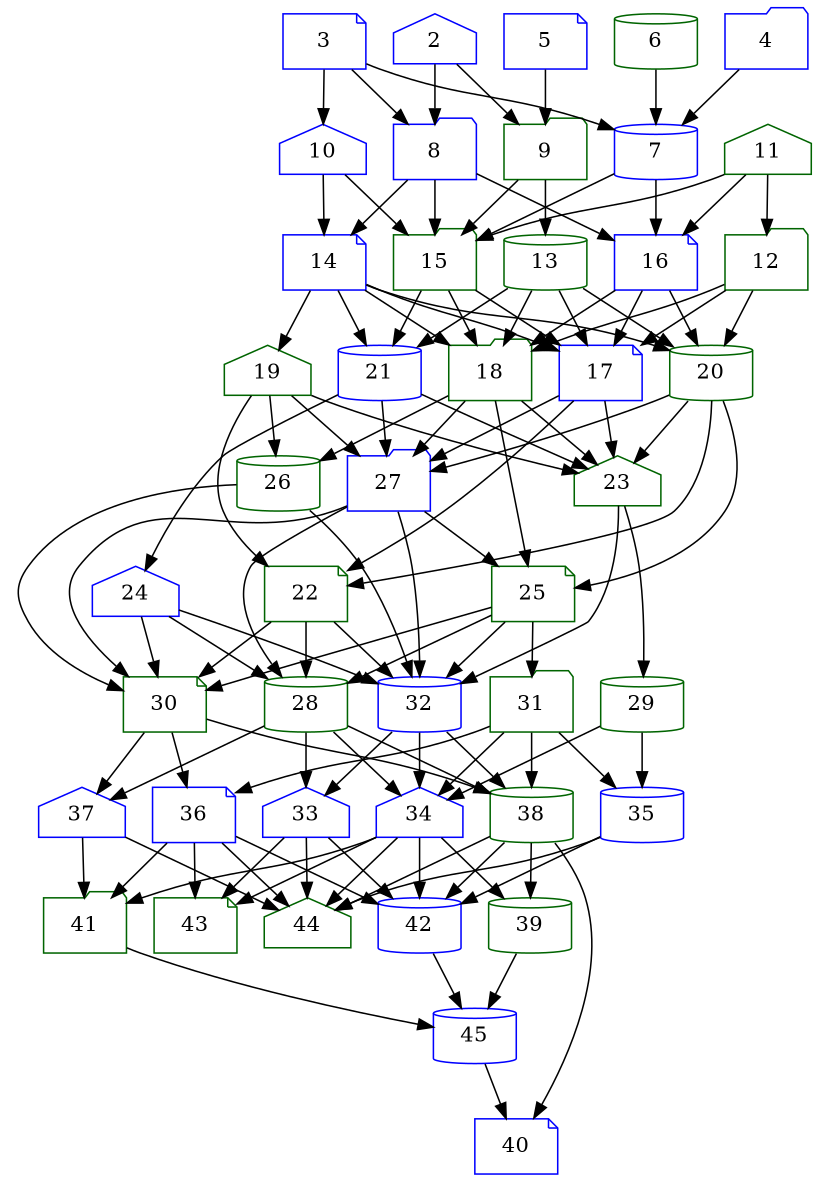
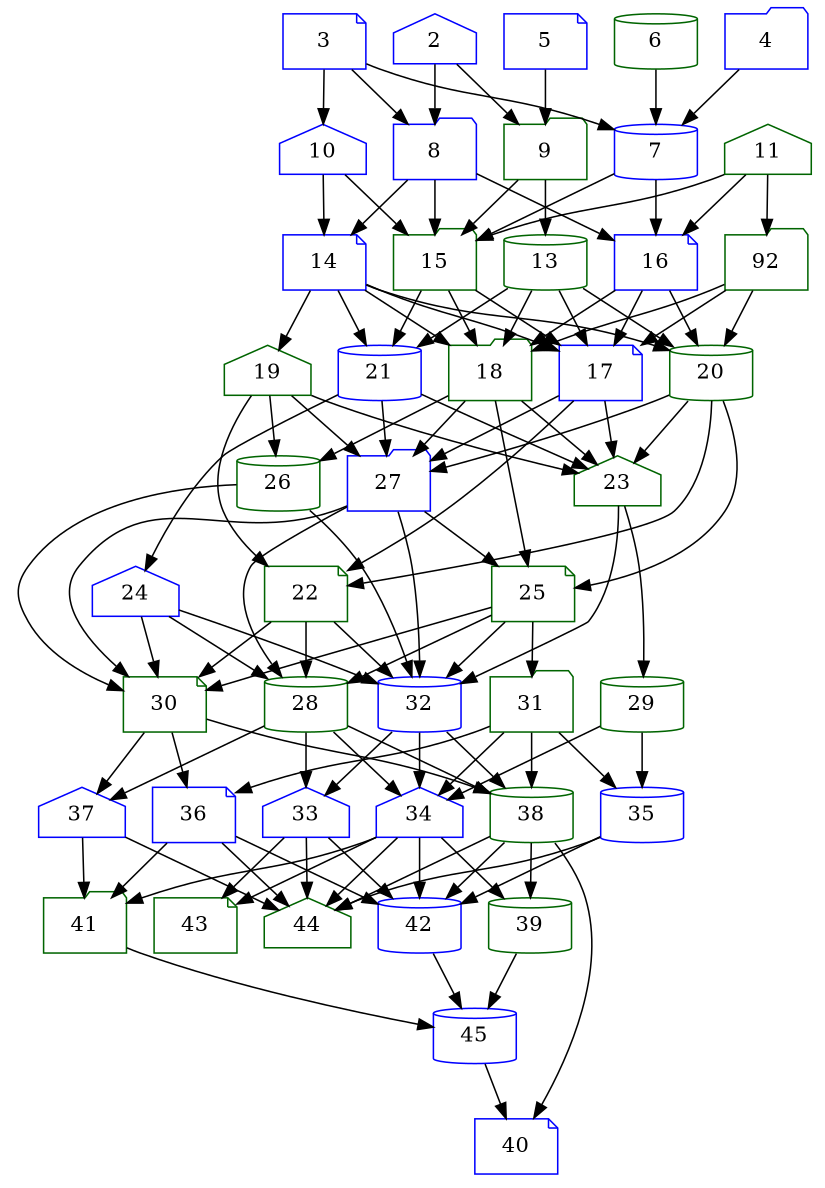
node "12": label "12" -> "92"
edge "36" -> "43": removed
